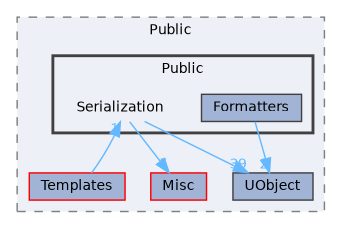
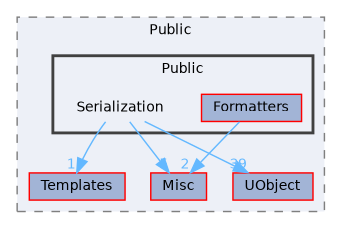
node "Formatters": color grey25 -> red
edge "Formatters" -> "UObject": now "Formatters" -> "Misc"
edge "Templates" -> "Serialization": reversed
node "UObject": color grey25 -> red
